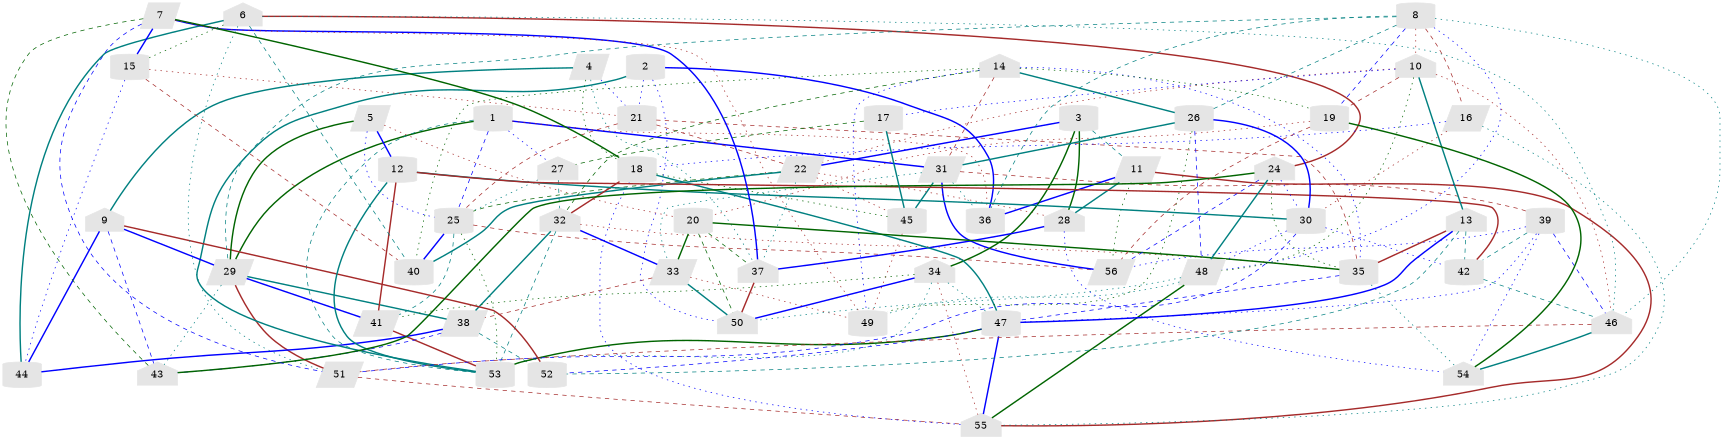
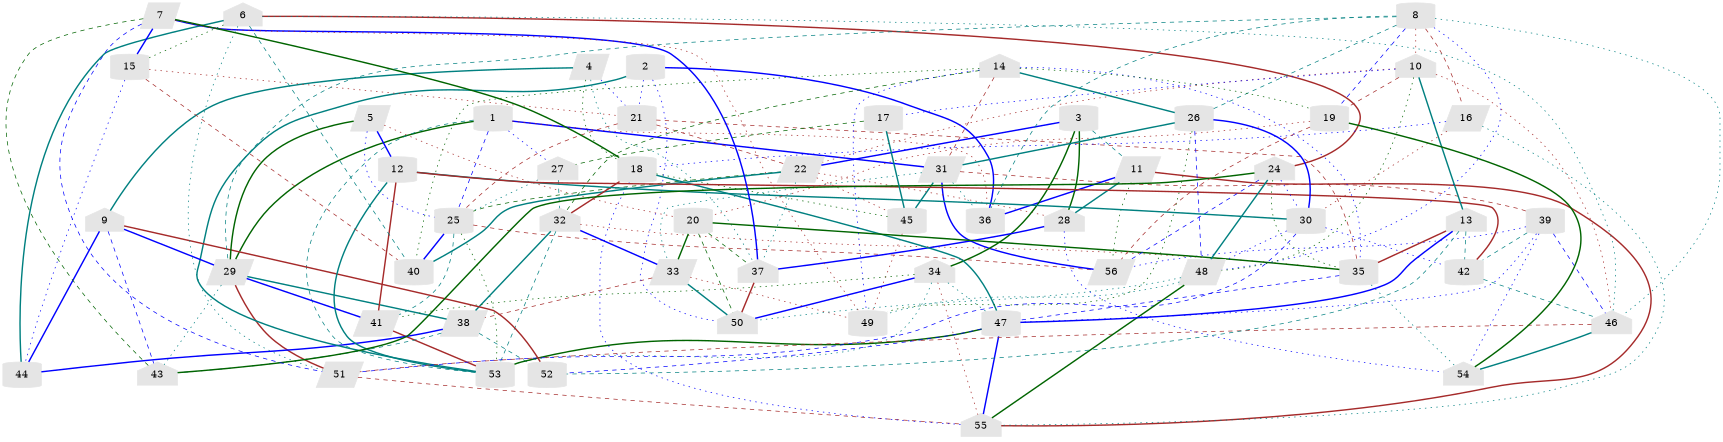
edge "38" -- "43": color blue -> teal
